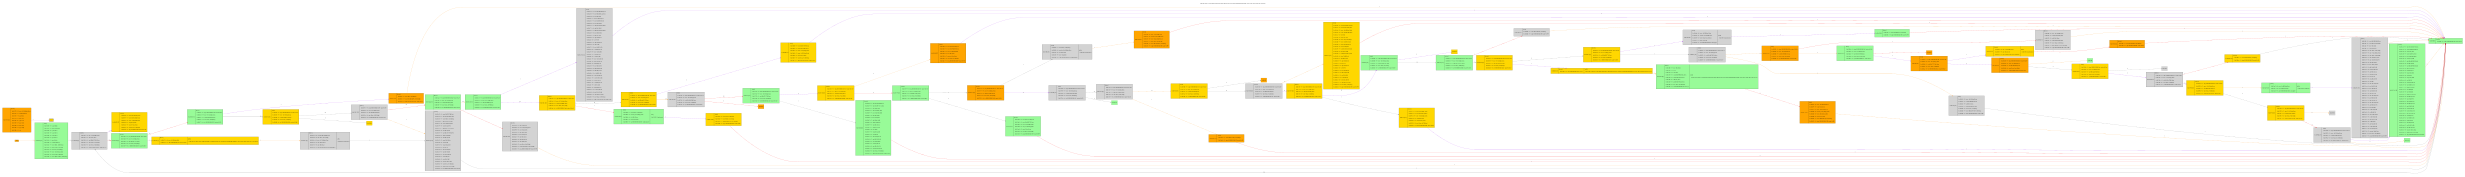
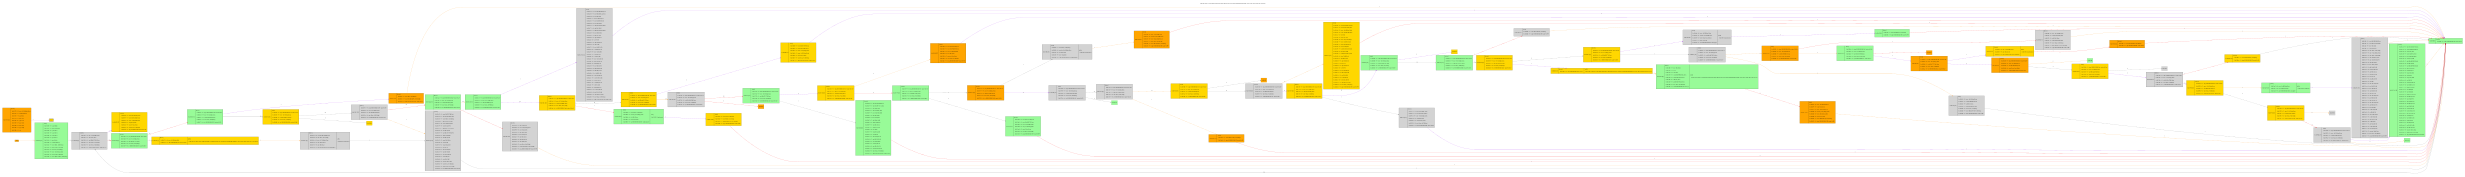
node "0x401970 [27]": fillcolor gold -> lightgrey
